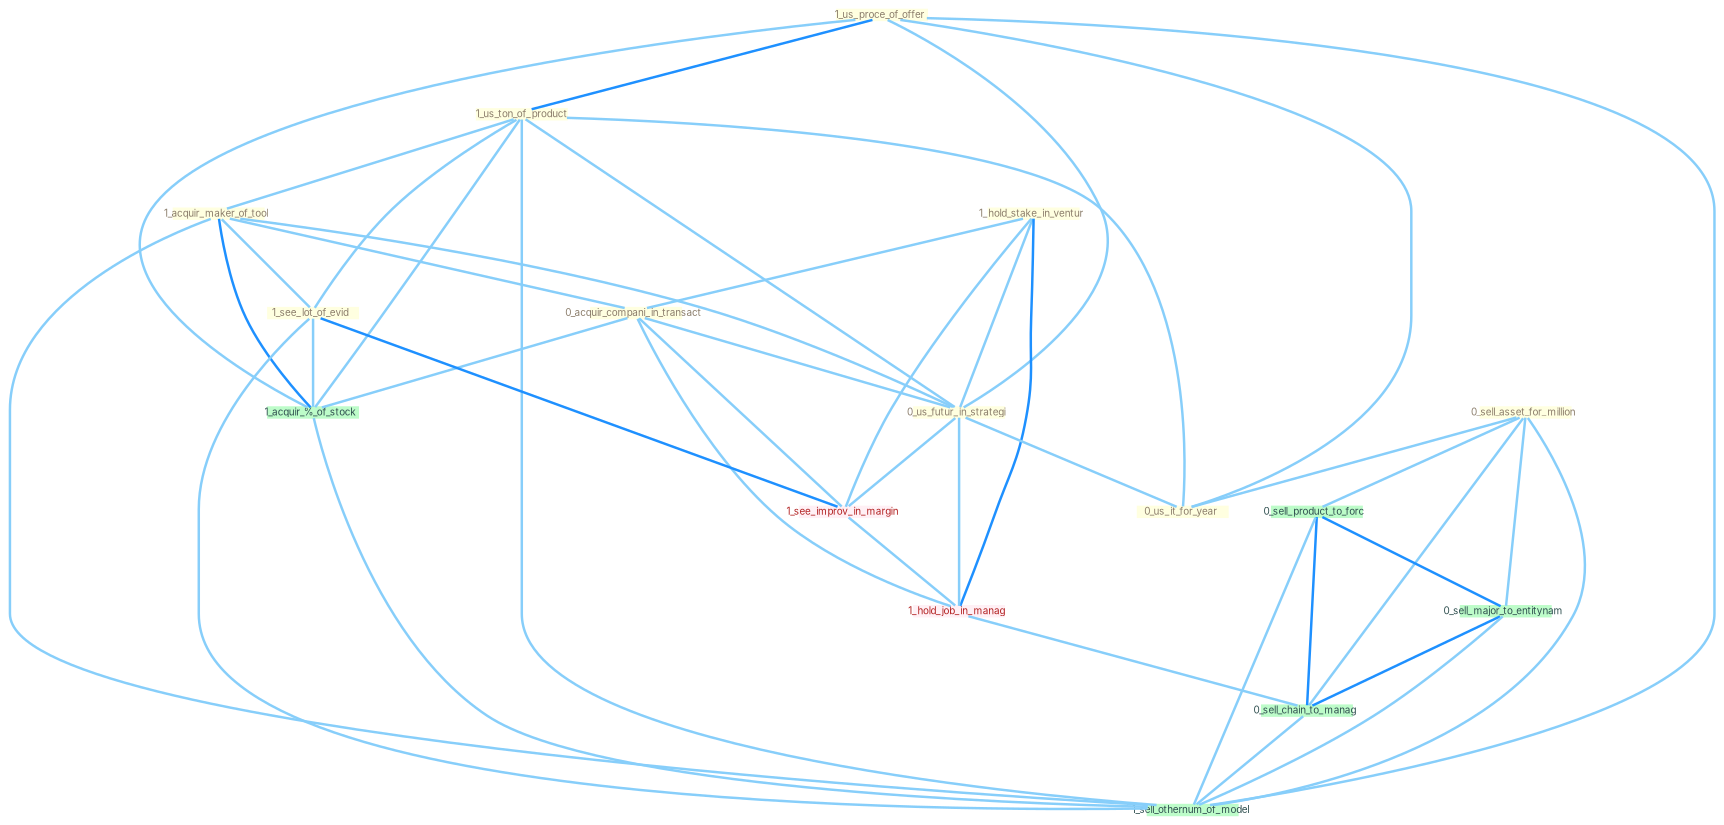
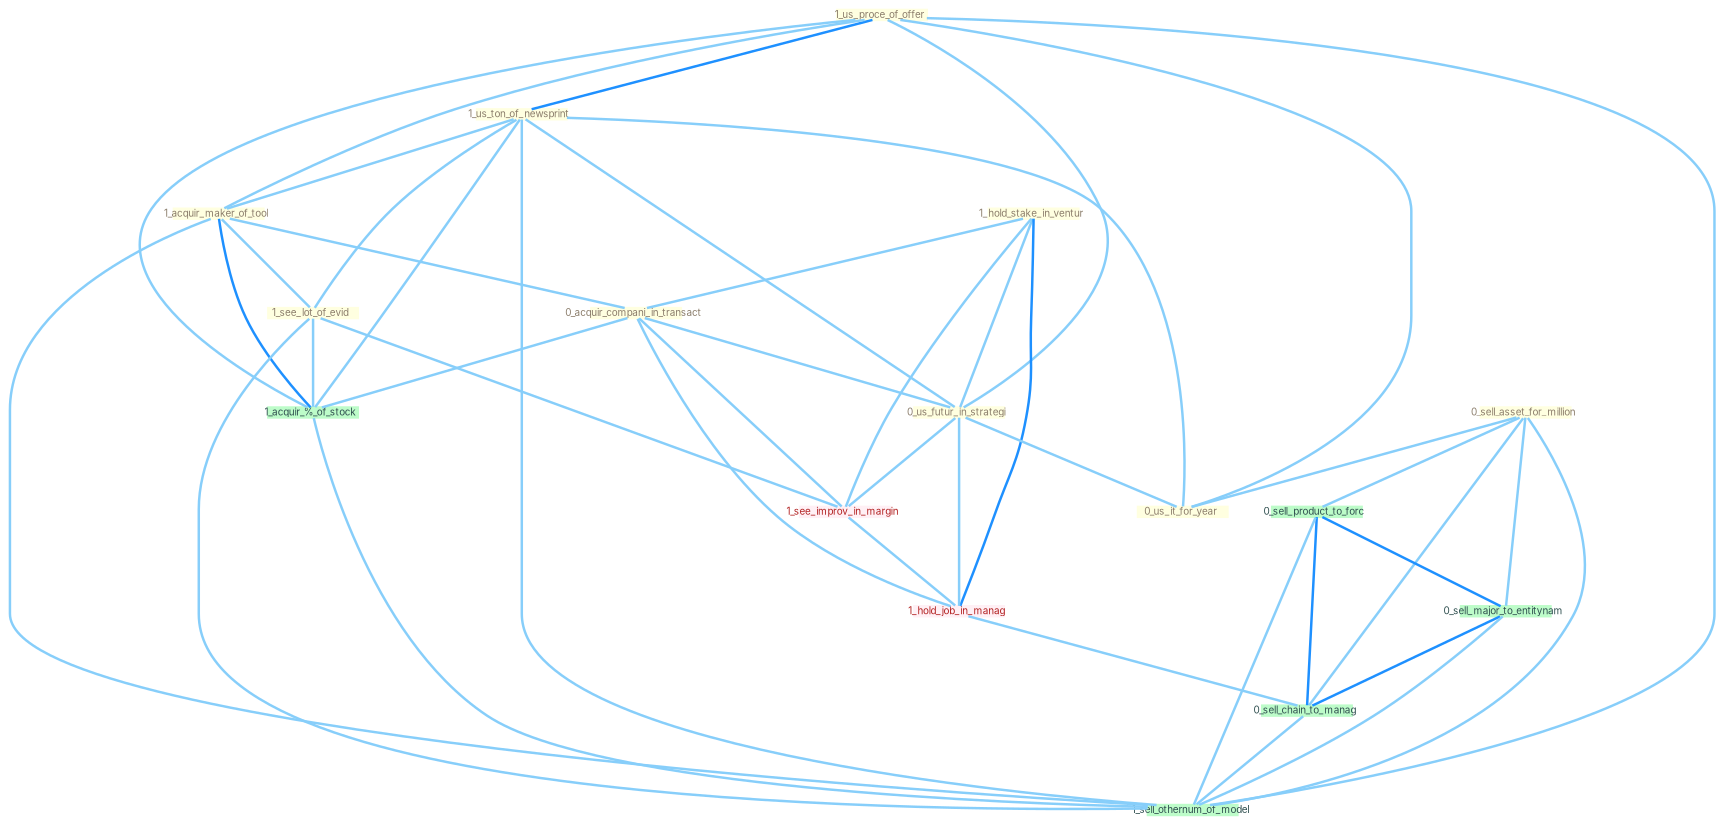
node "1_us_ton_of_product": label "1_us_ton_of_product" -> "1_us_ton_of_newsprint"
edge "1_acquir_maker_of_tool" -- "0_us_futur_in_strategi": now "1_acquir_maker_of_tool" -- "1_us_proce_of_offer"
edge "1_see_lot_of_evid" -- "1_see_improv_in_margin": color #1e90ff -> #87cefa
